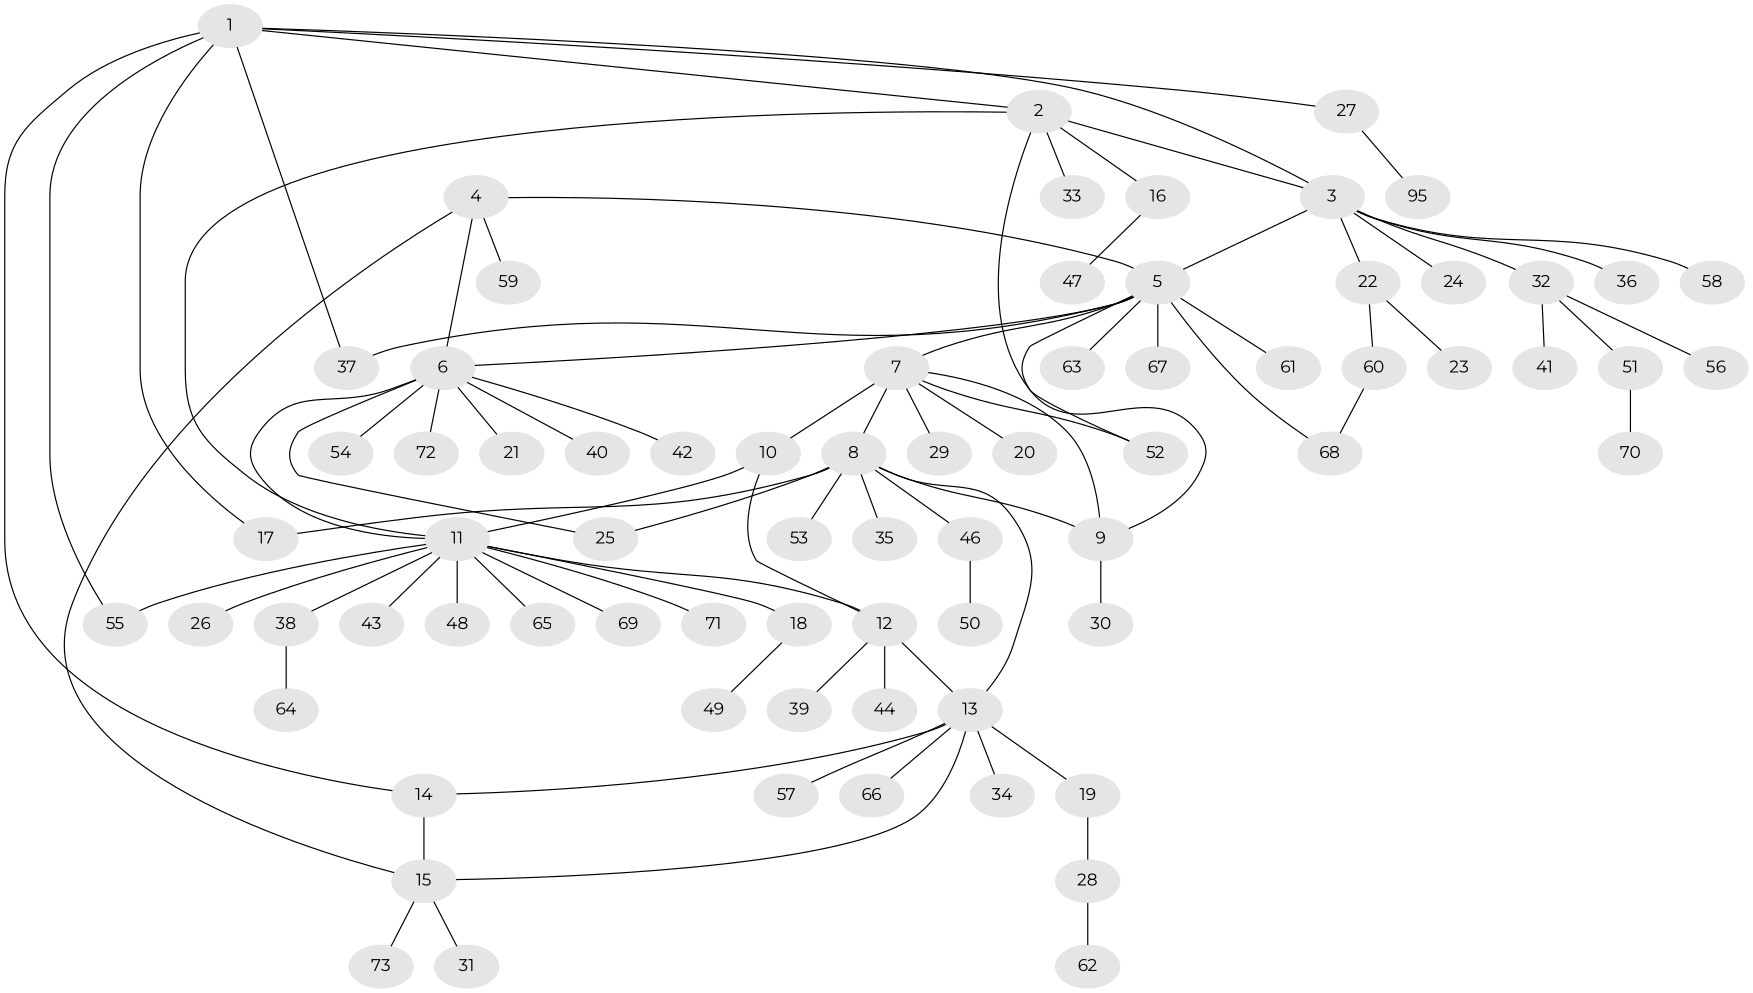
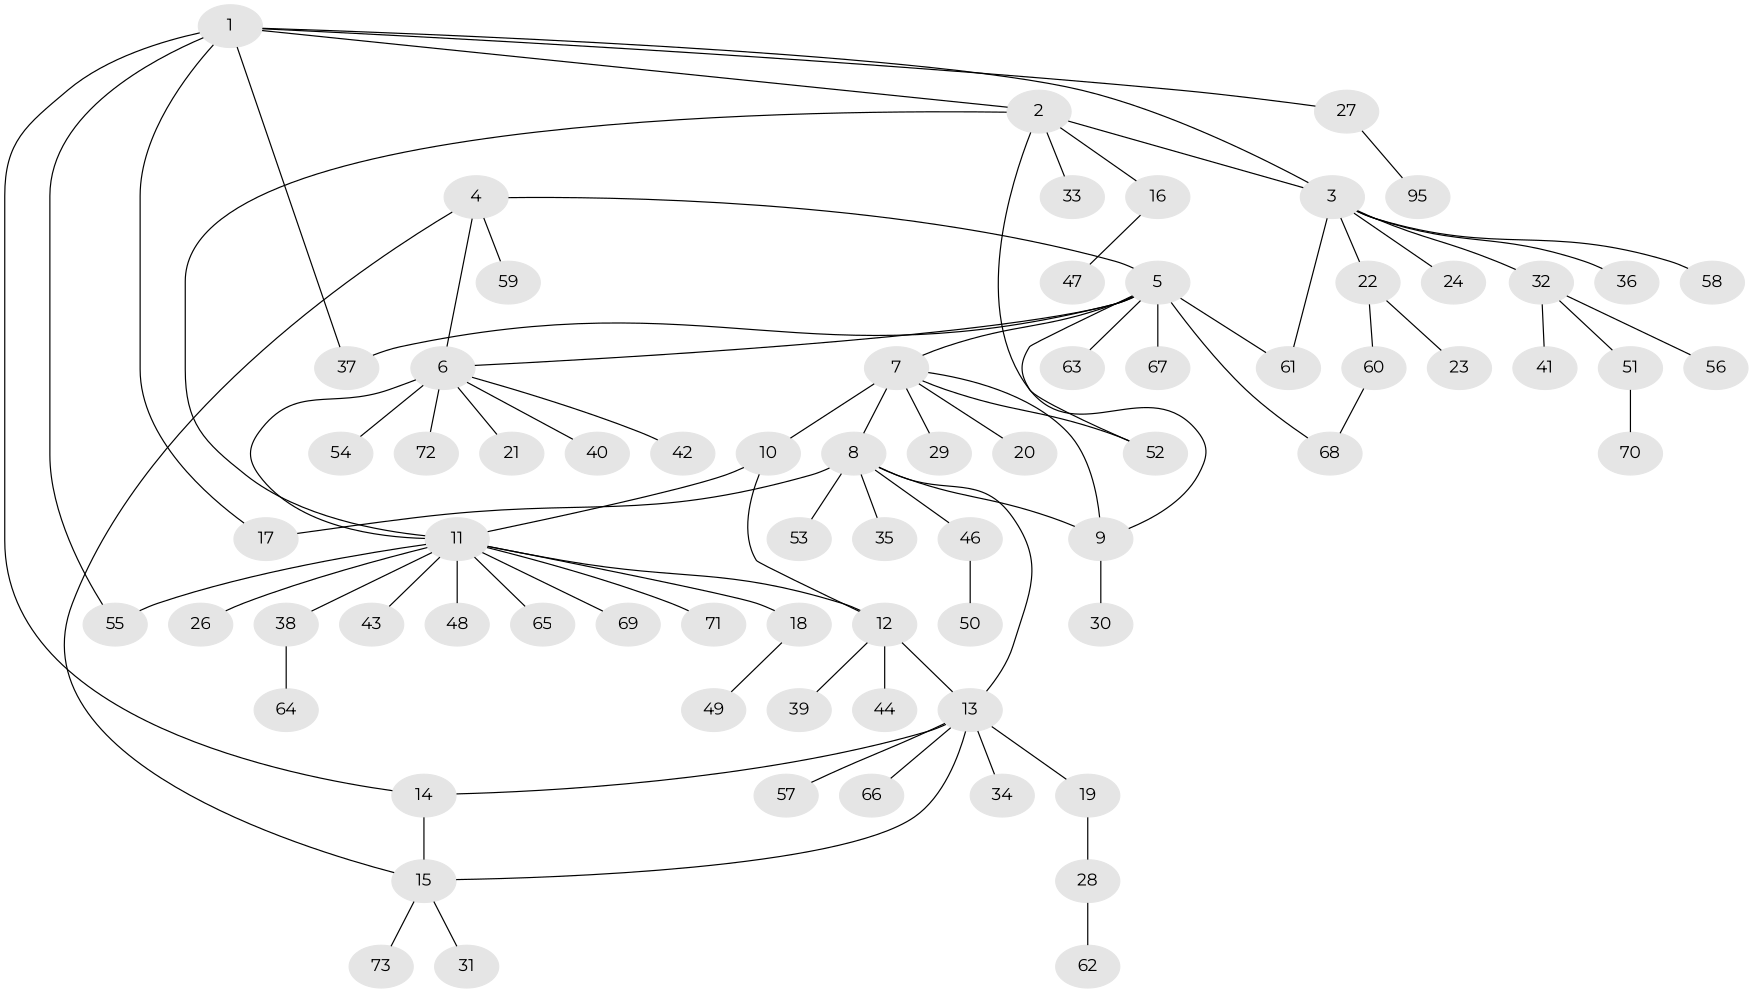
edge "3" -- "5": now "3" -- "61"
node "25": removed
